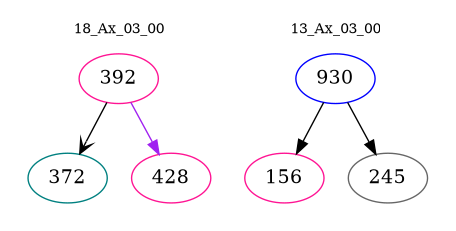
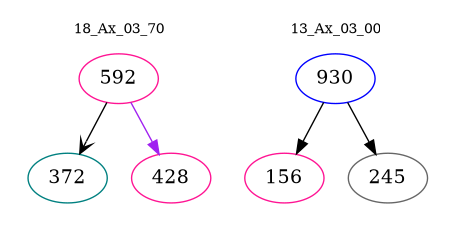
cluster "18_Ax_03_00": label "18_Ax_03_00" -> "18_Ax_03_70"
node "392": label "392" -> "592"
